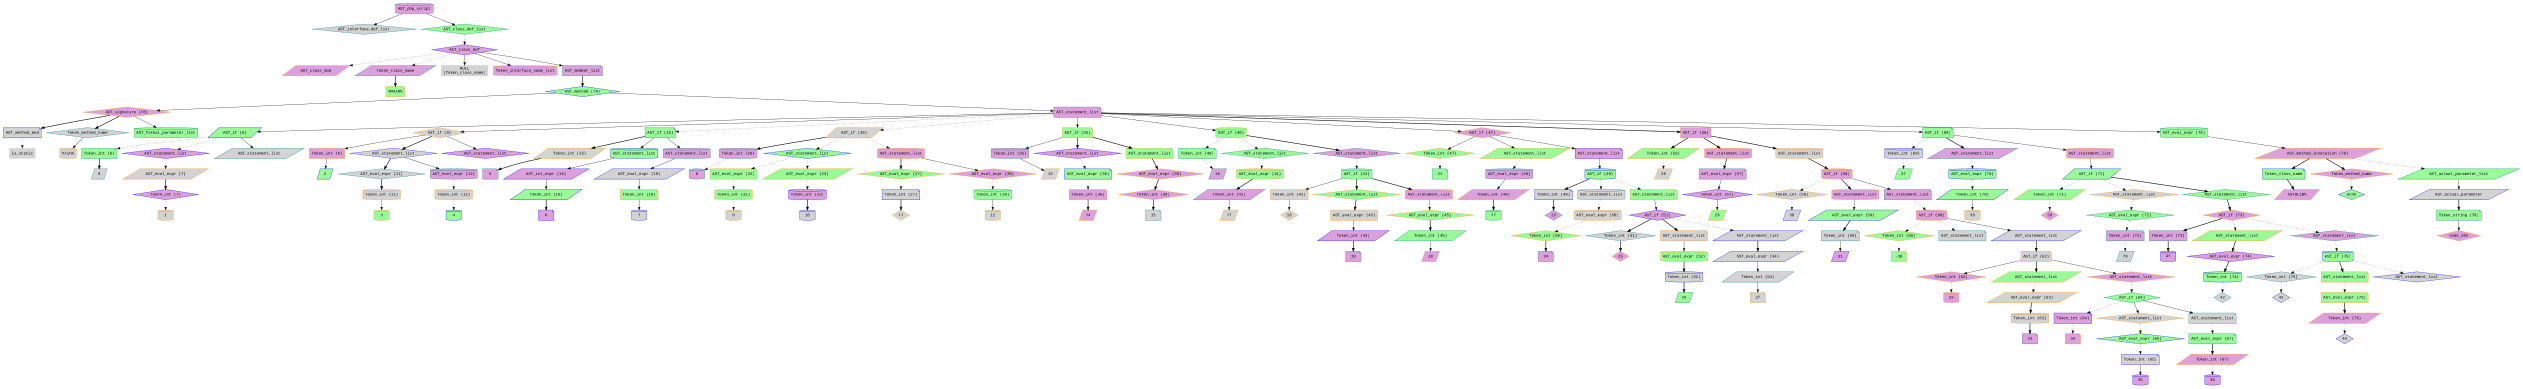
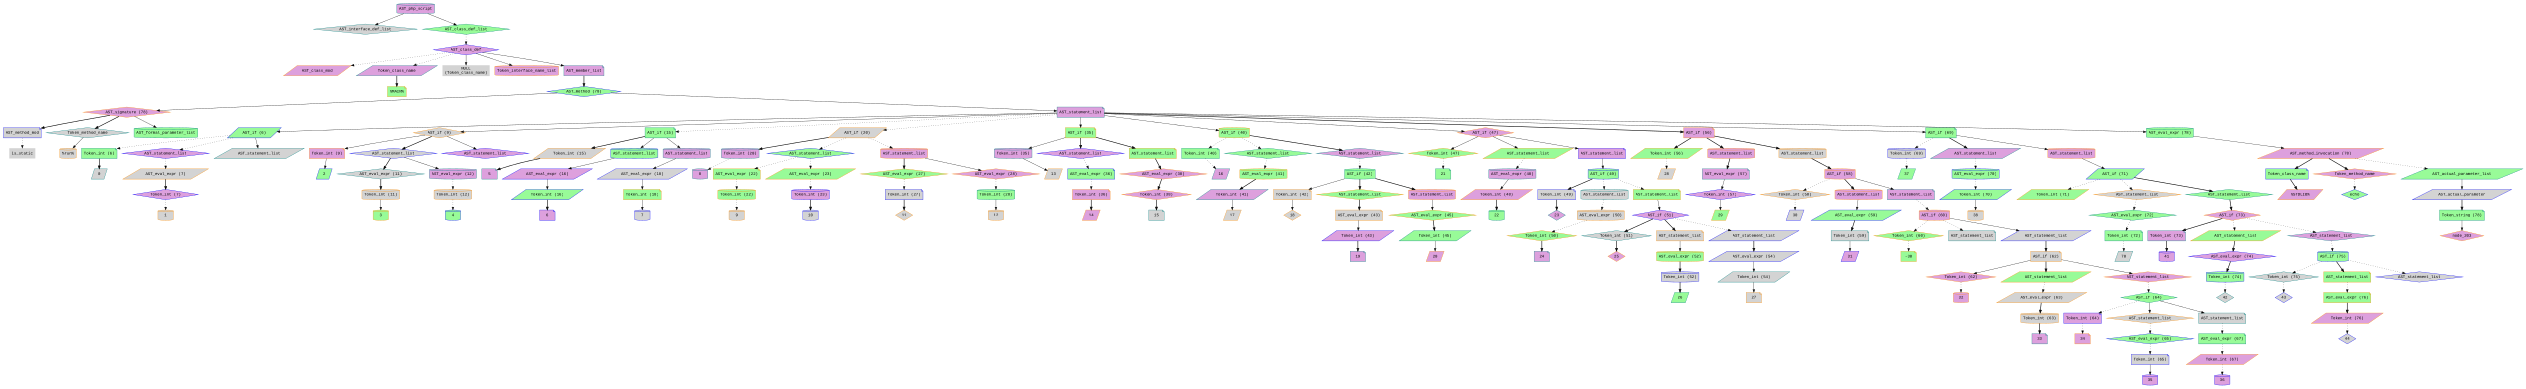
node "AST_int_expr (16)": label "AST_int_expr (16)" -> "AST_eval_expr (16)"
node "39": removed
node "Token_int (72)": fillcolor plum -> palegreen
edge "AST_eval_expr (67)" -> "Token_int (67)": style bold -> dotted
